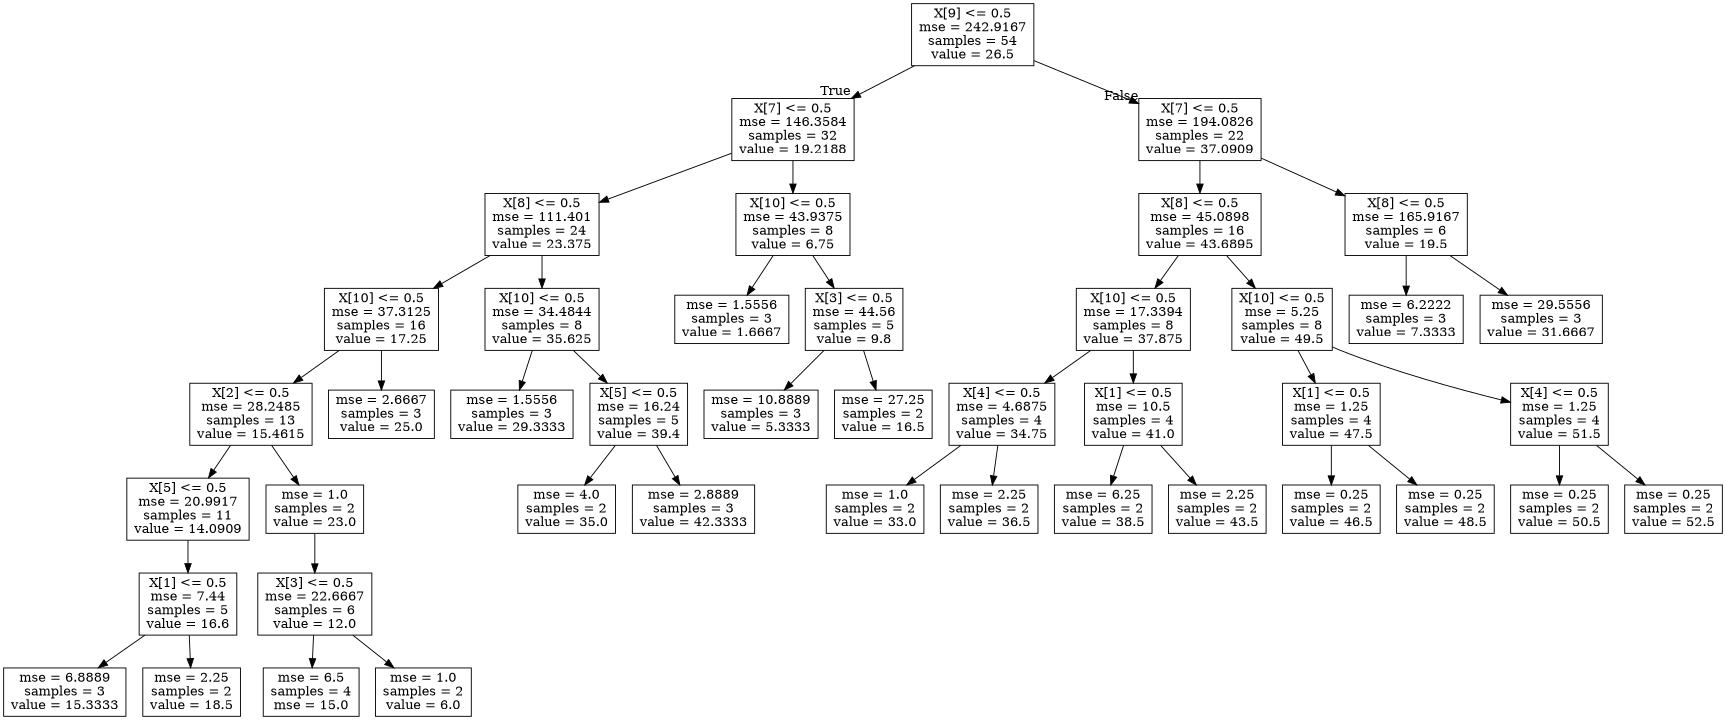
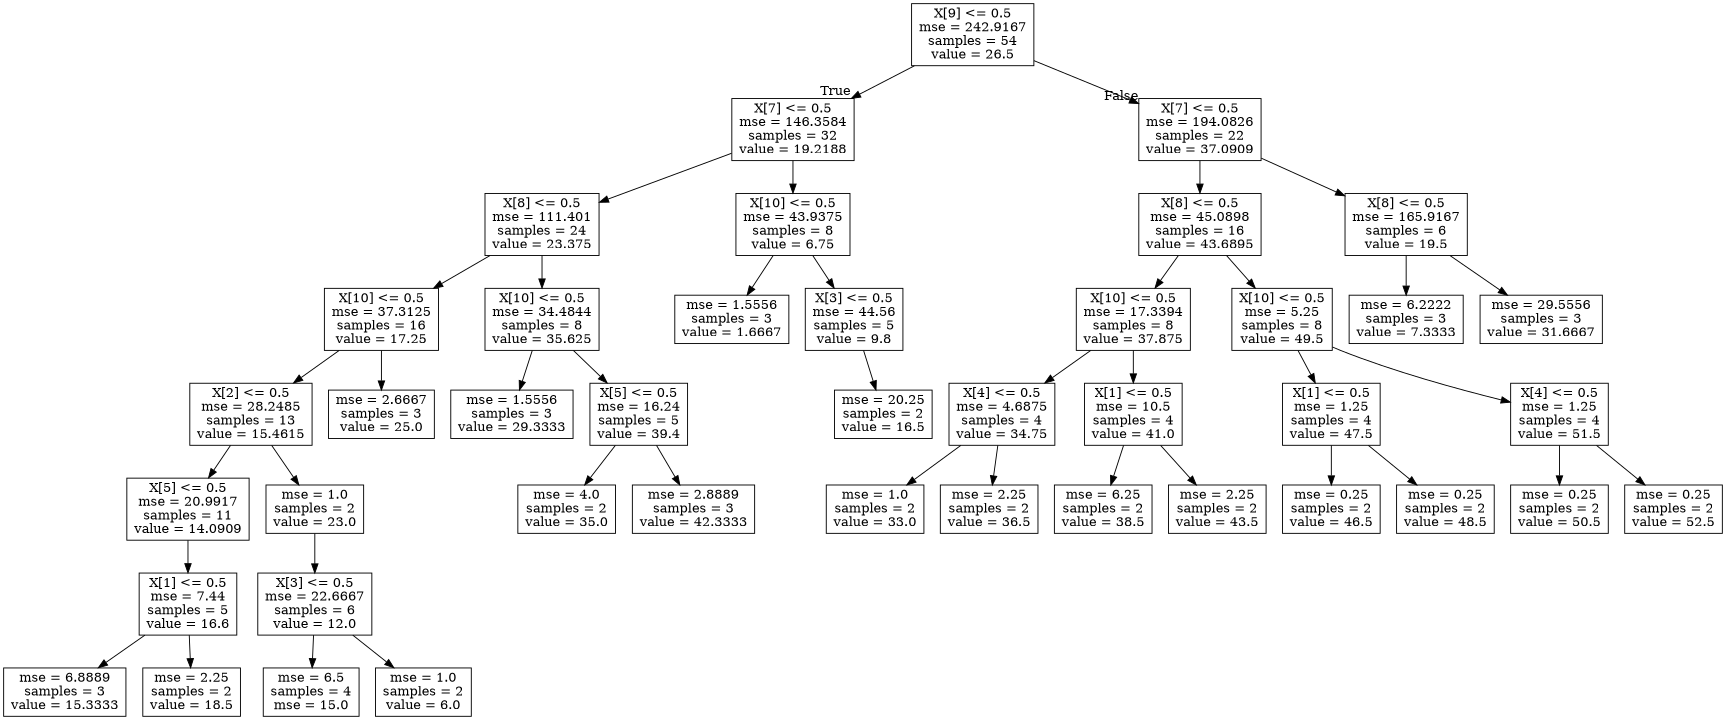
node "mse = 10.8889 samples = 3 value = 5.3333": removed
node "mse = 27.25 samples = 2 value = 16.5": label "mse = 27.25 samples = 2 value = 16.5" -> "mse = 20.25 samples = 2 value = 16.5"
